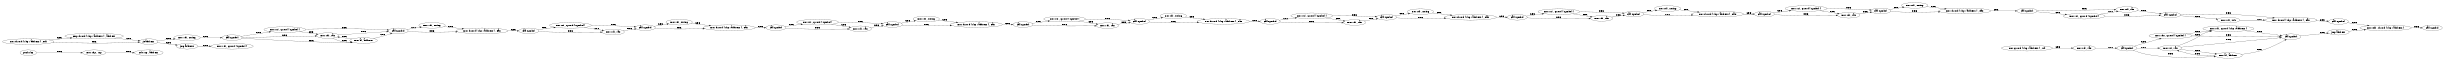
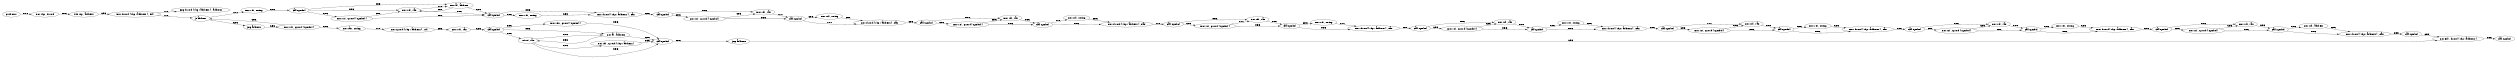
edge "sub rsp , address" -> "mov dword [ rbp - address ] , edi": added, label "CFG"
node "mov rdi , sub": label "mov rdi , sub" -> "mov rdi , address"
node "mov rax , string": added
edge "mov rdx , qword [ symbol ]" -> "mov rdi , qword [ rbp - address ]": removed, label "CFG"
edge "mov dword [ rbp - address ] , edi" -> "cmp dword [ rbp - address ] , address": label "CFG" -> "DFG"
edge "cmp dword [ rbp - address ] , address" -> "je address": now "mov rdi , qword [ symbol ]" -> "je address"
node "mov rsi , rax": label "mov rsi , rax" -> "rsi rsi , rax"
node "push rbp": label "push rbp" -> "push mov"
node "mov rbp , rsp": label "mov rbp , rsp" -> "mov rbp , dword"
